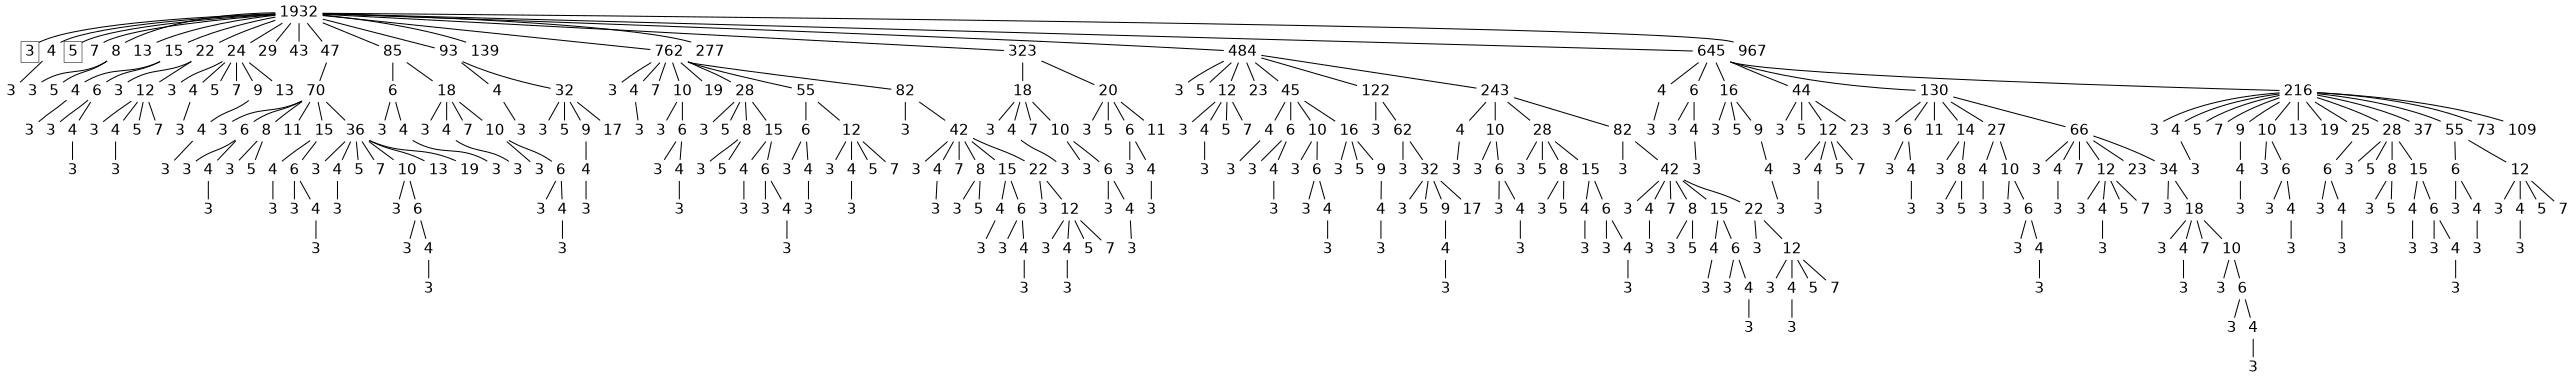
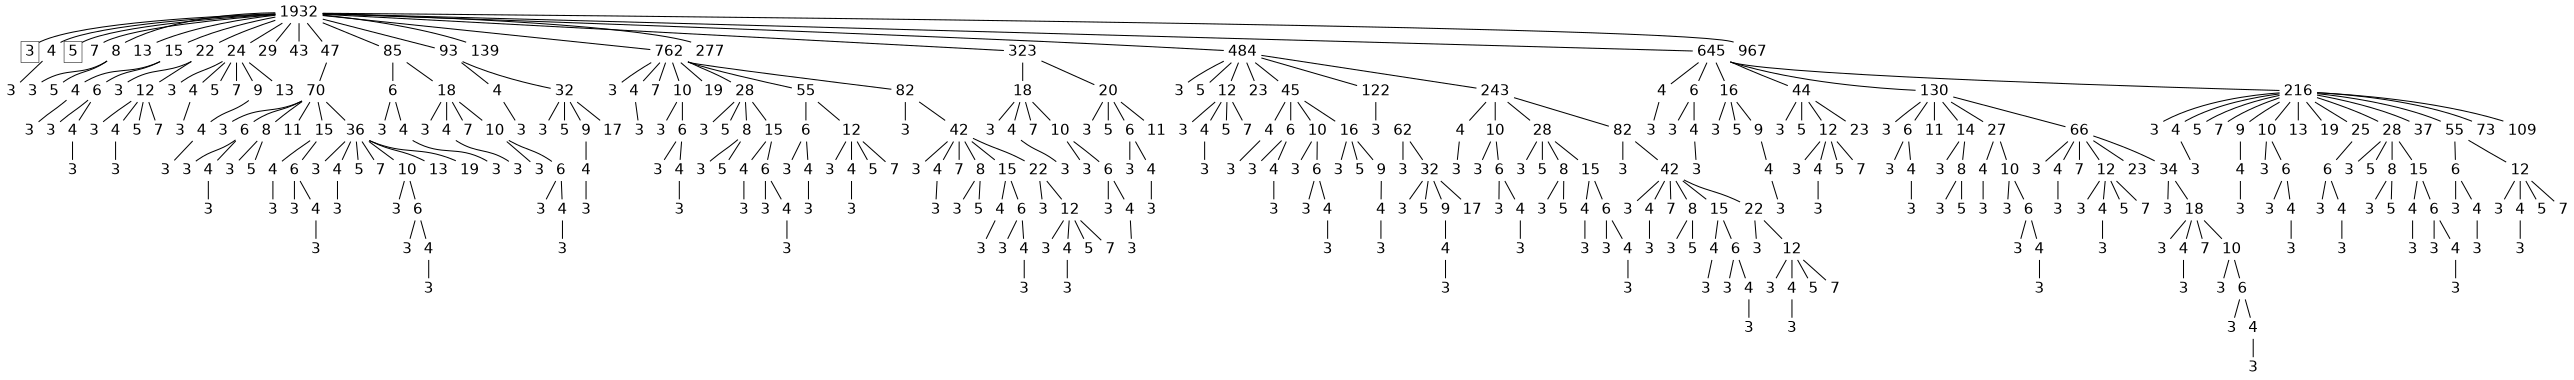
edge "122" -- "62": removed
